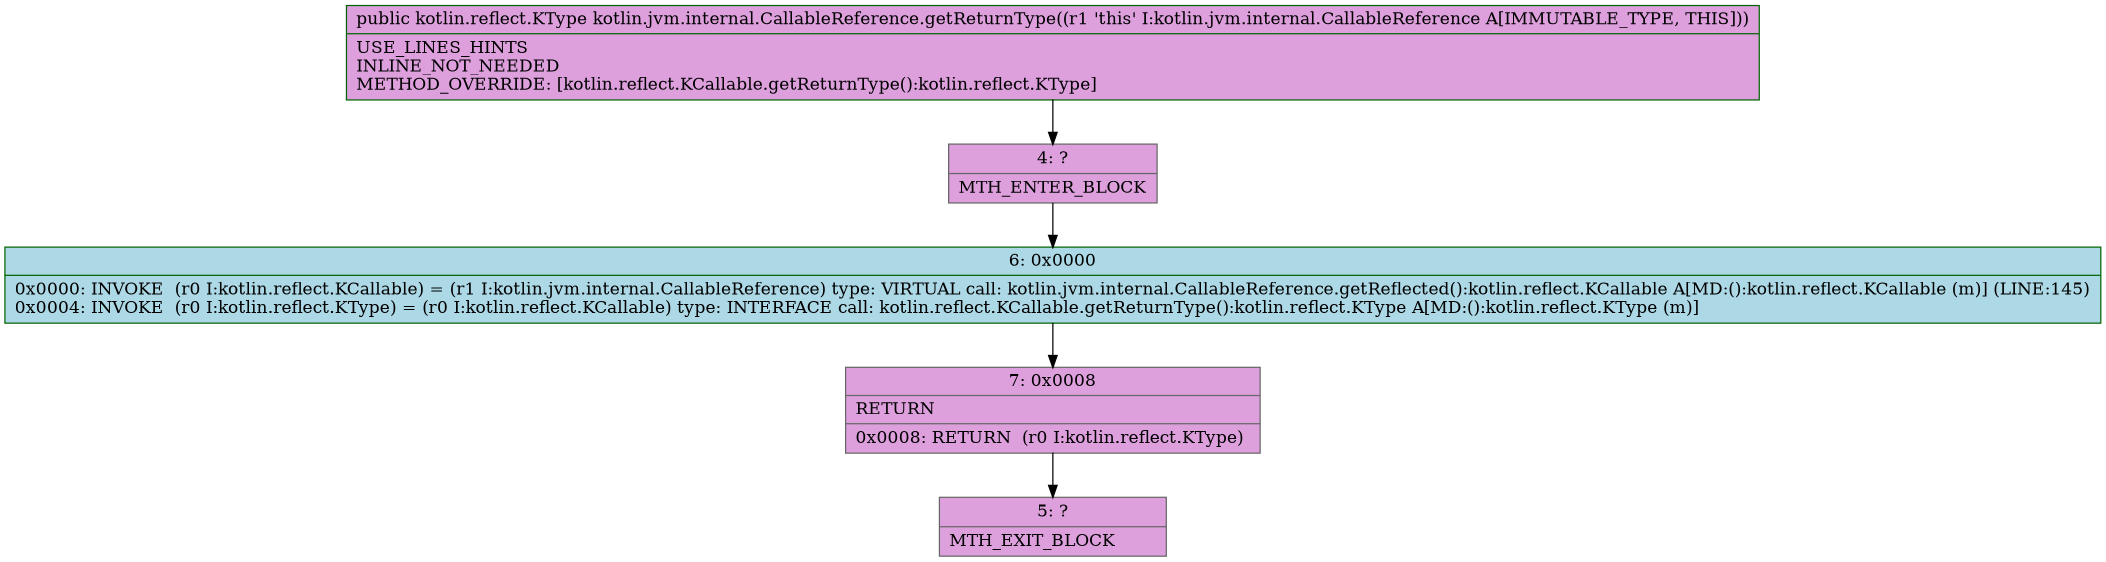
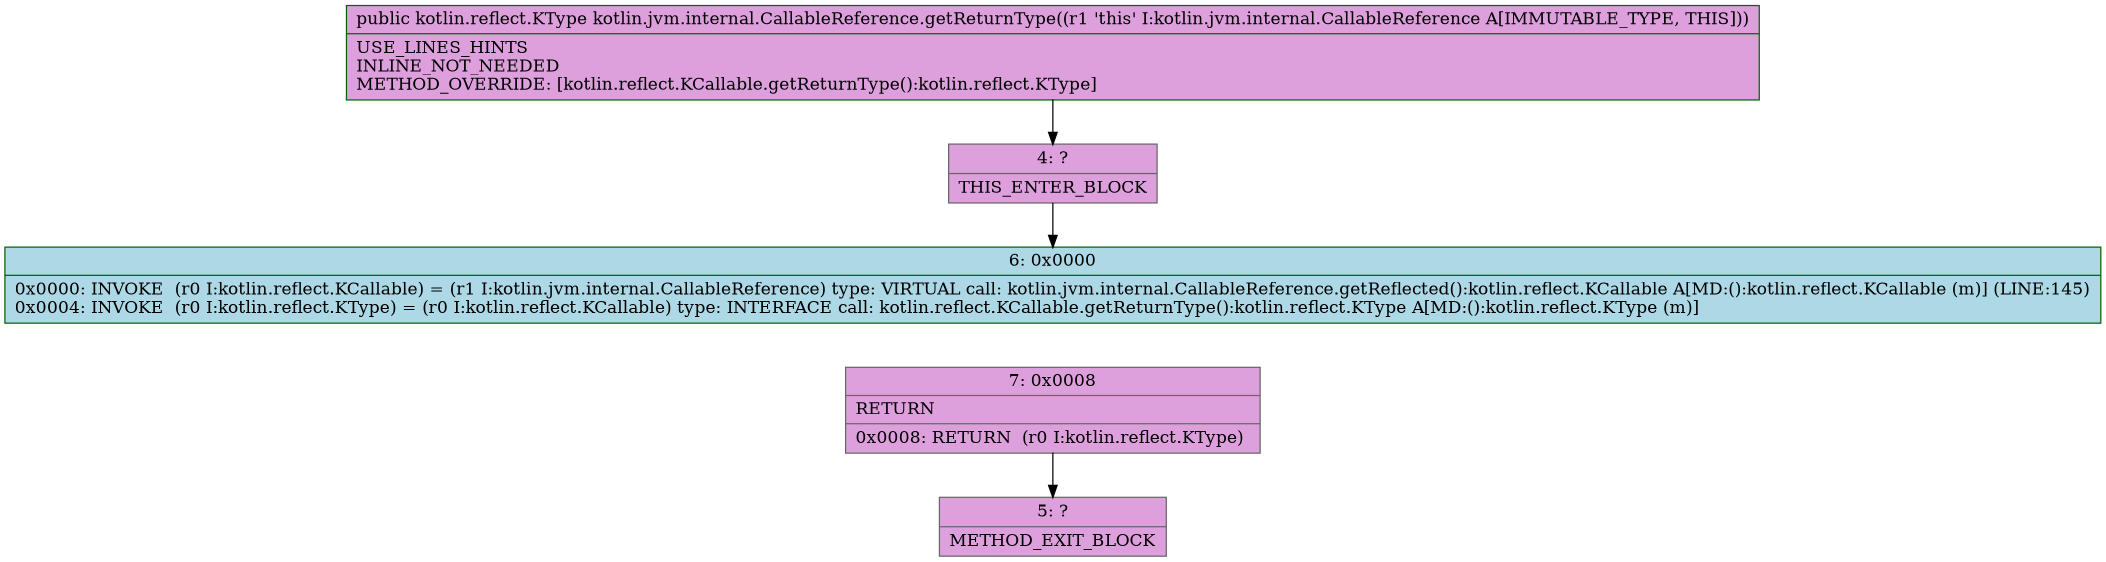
node "4: ?": text "MTH_ENTER_BLOCK" -> "THIS_ENTER_BLOCK"
edge "6: 0x0000" -> "7: 0x0008": removed
node "5: ?": text "MTH_EXIT_BLOCK" -> "METHOD_EXIT_BLOCK"
